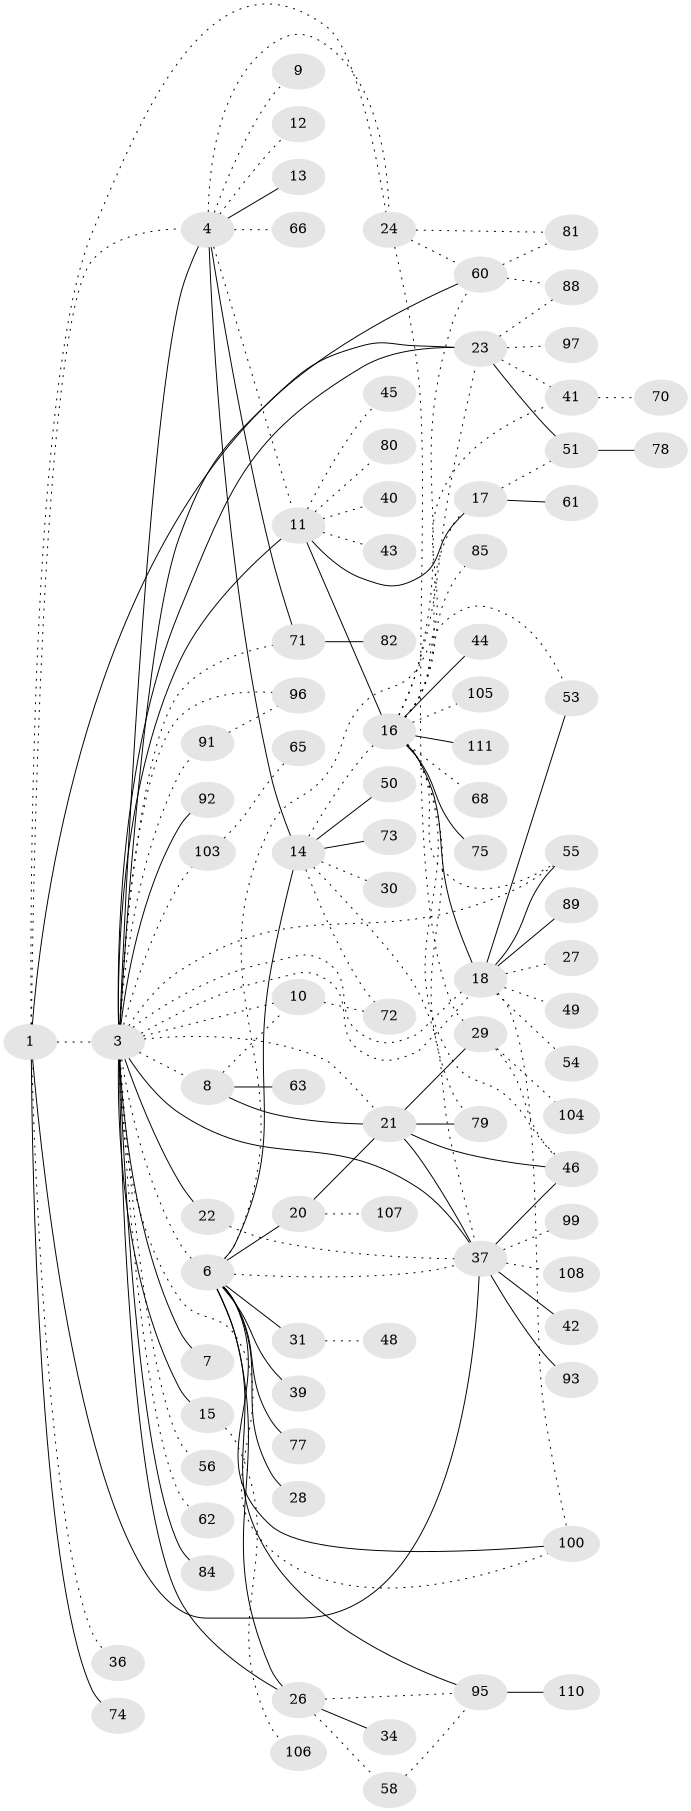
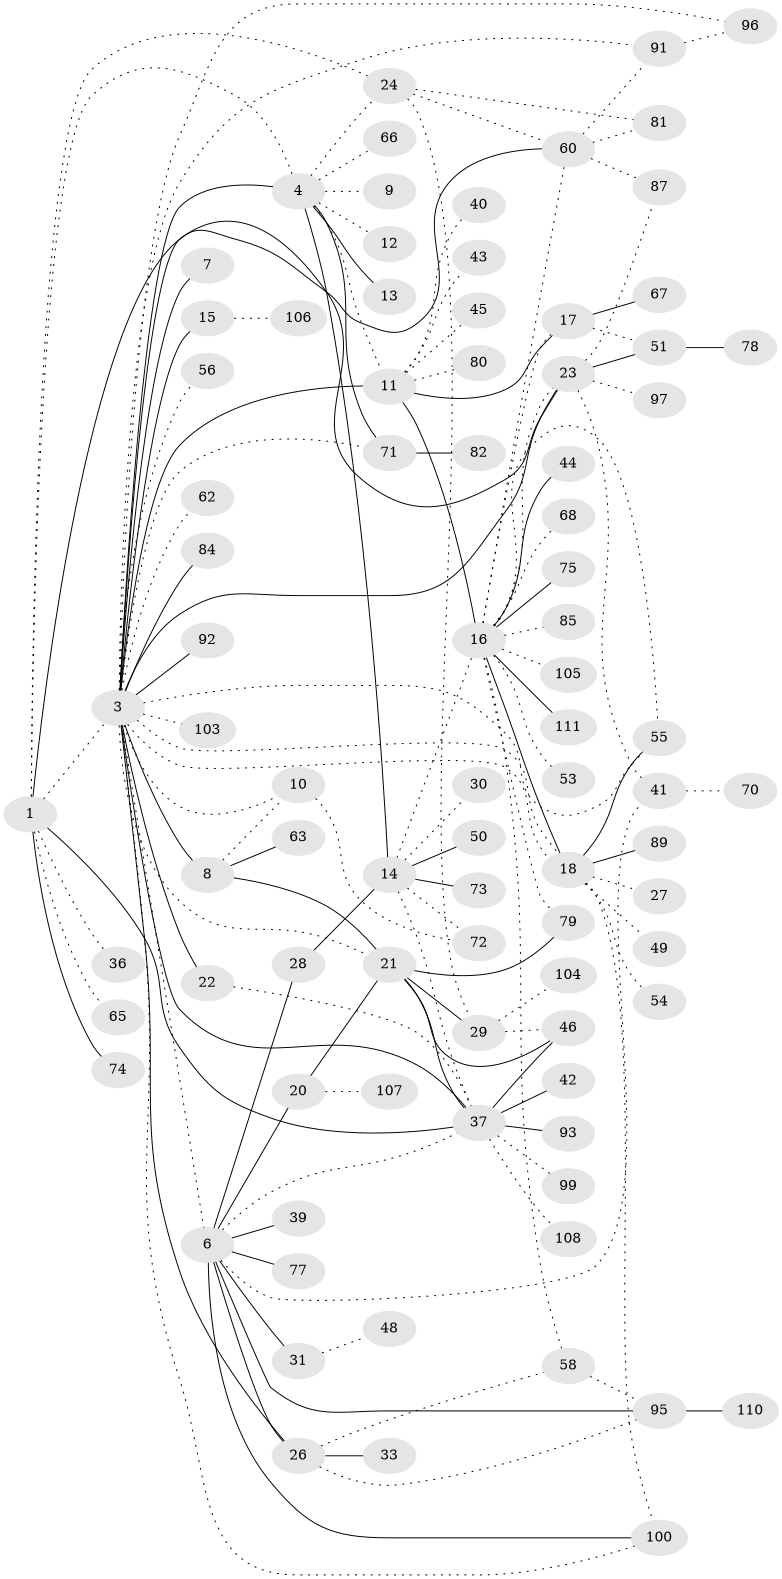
edge "91" -- "60": added
node "88": label "88" -> "87"
node "61": label "61" -> "67"
edge "65" -- "103": now "65" -- "1"
edge "53" -- "18": removed
edge "16" -- "46": now "16" -- "58"
edge "3" -- "8": style dotted -> solid
edge "14" -- "6": now "14" -- "28"
node "34": label "34" -> "33"
